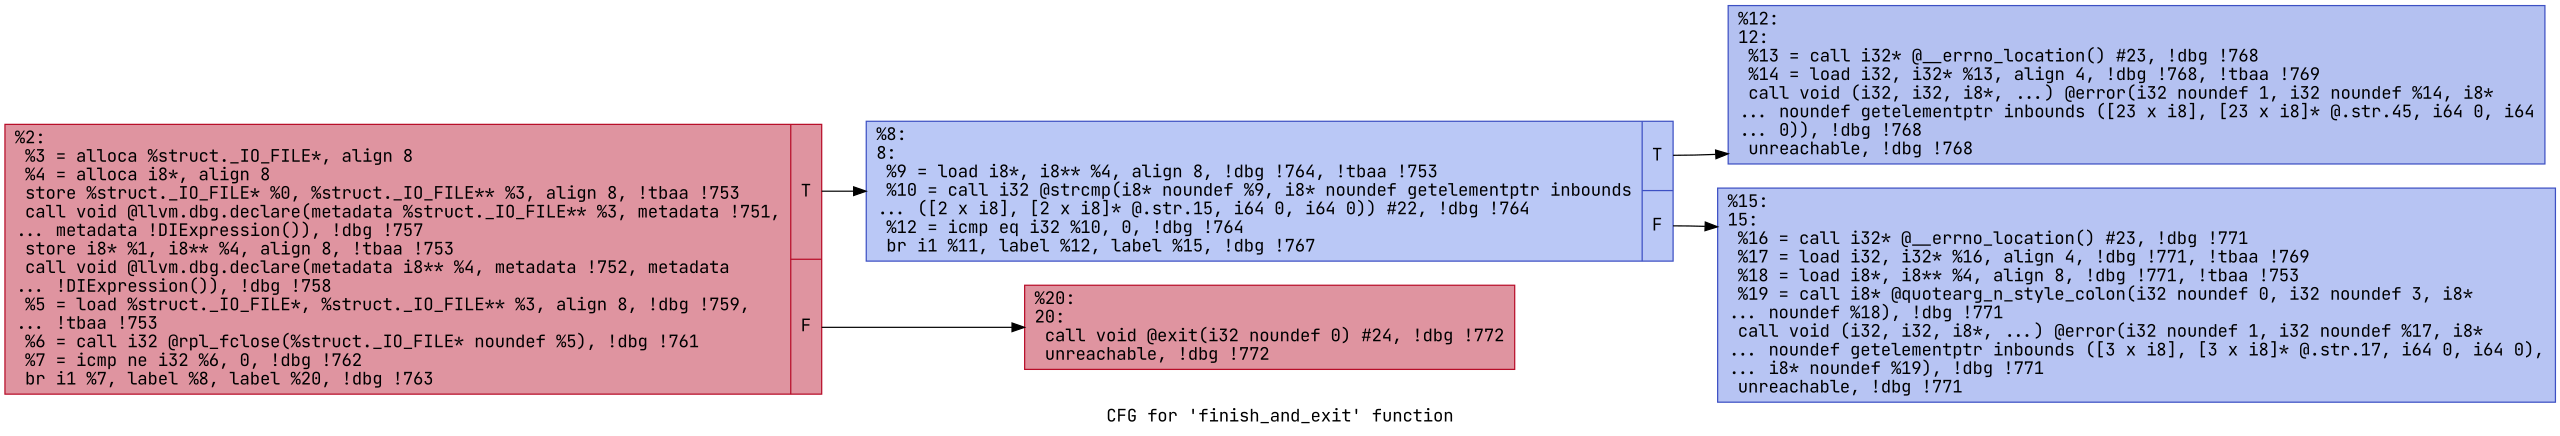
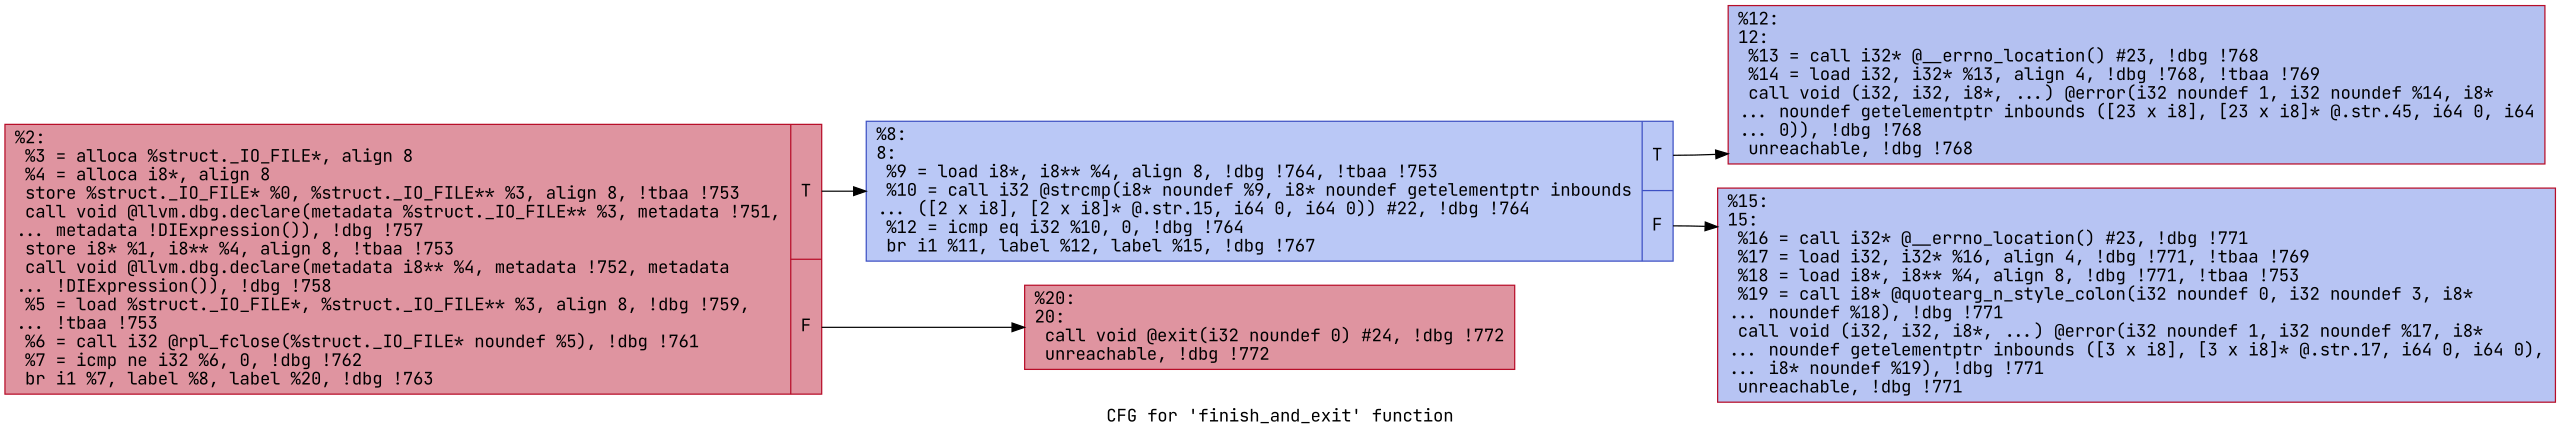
node "%12:": color #3d50c3ff -> #b70d28ff
node "%15:": color #3d50c3ff -> #b70d28ff
